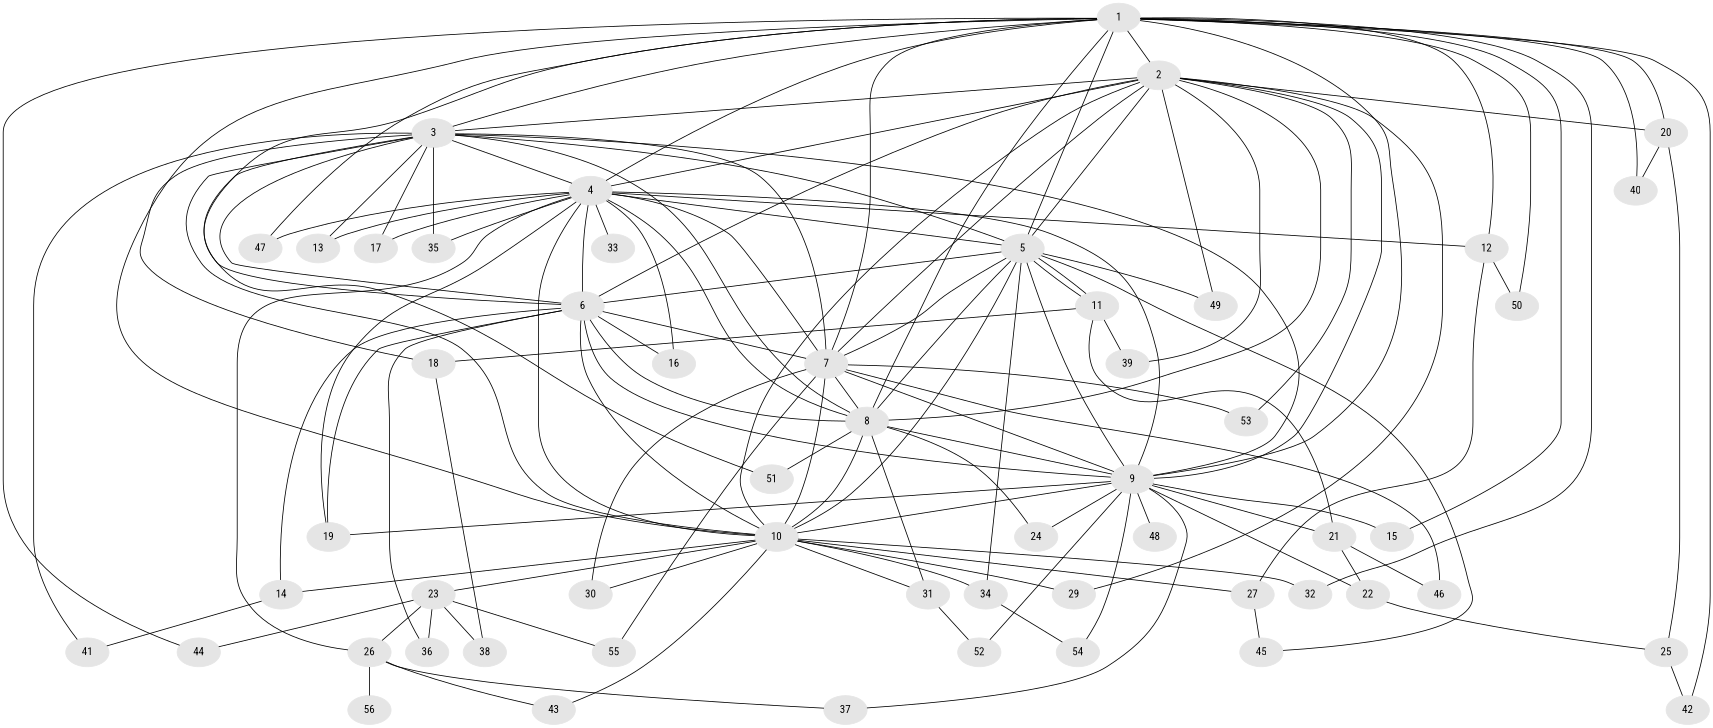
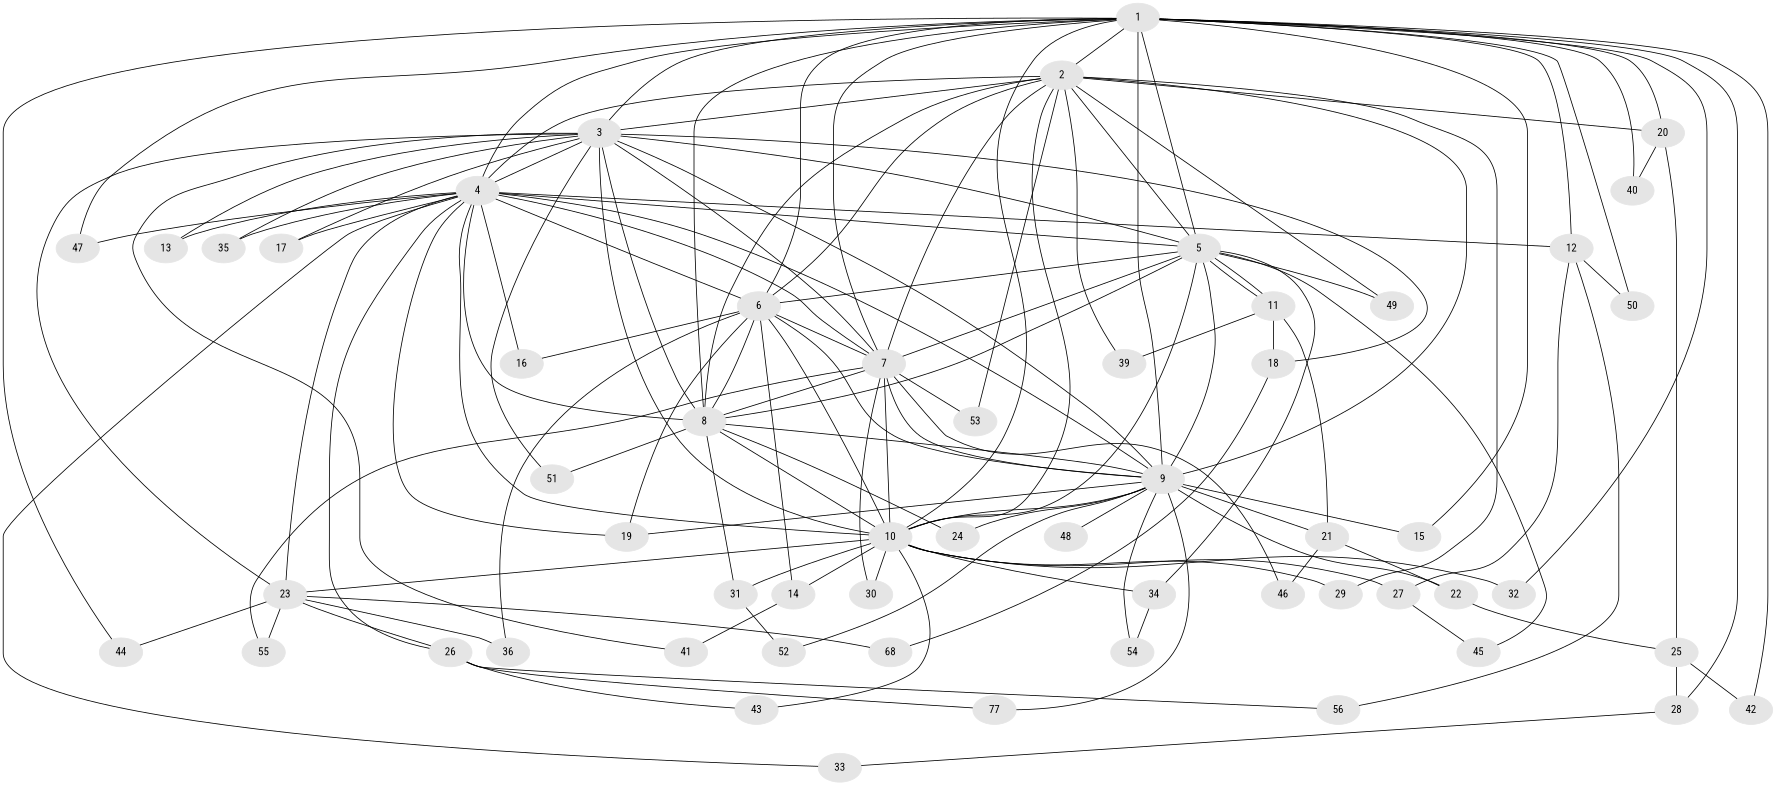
edge "3" -- "6": now "3" -- "23"
edge "4" -- "23": added
edge "12" -- "56": added
node "38": label "38" -> "68"
node "37": label "37" -> "77"
node "28": added
